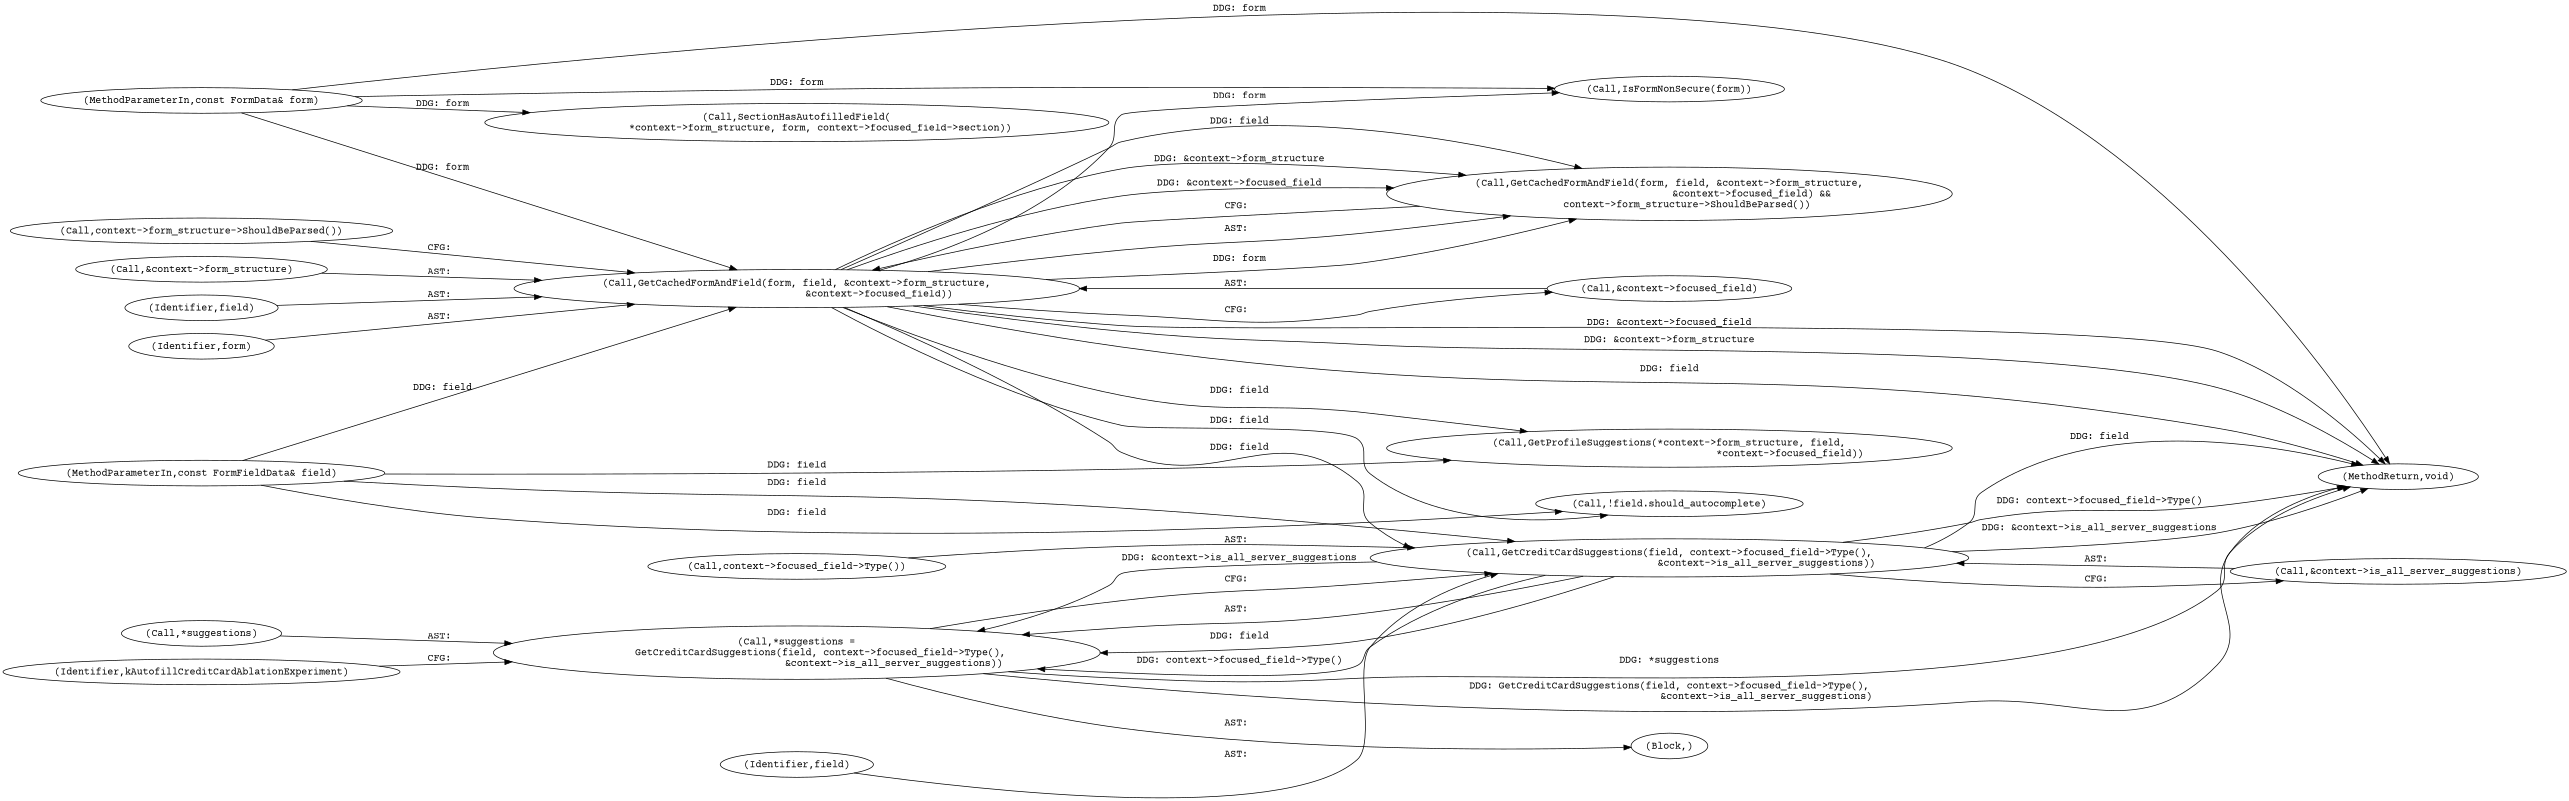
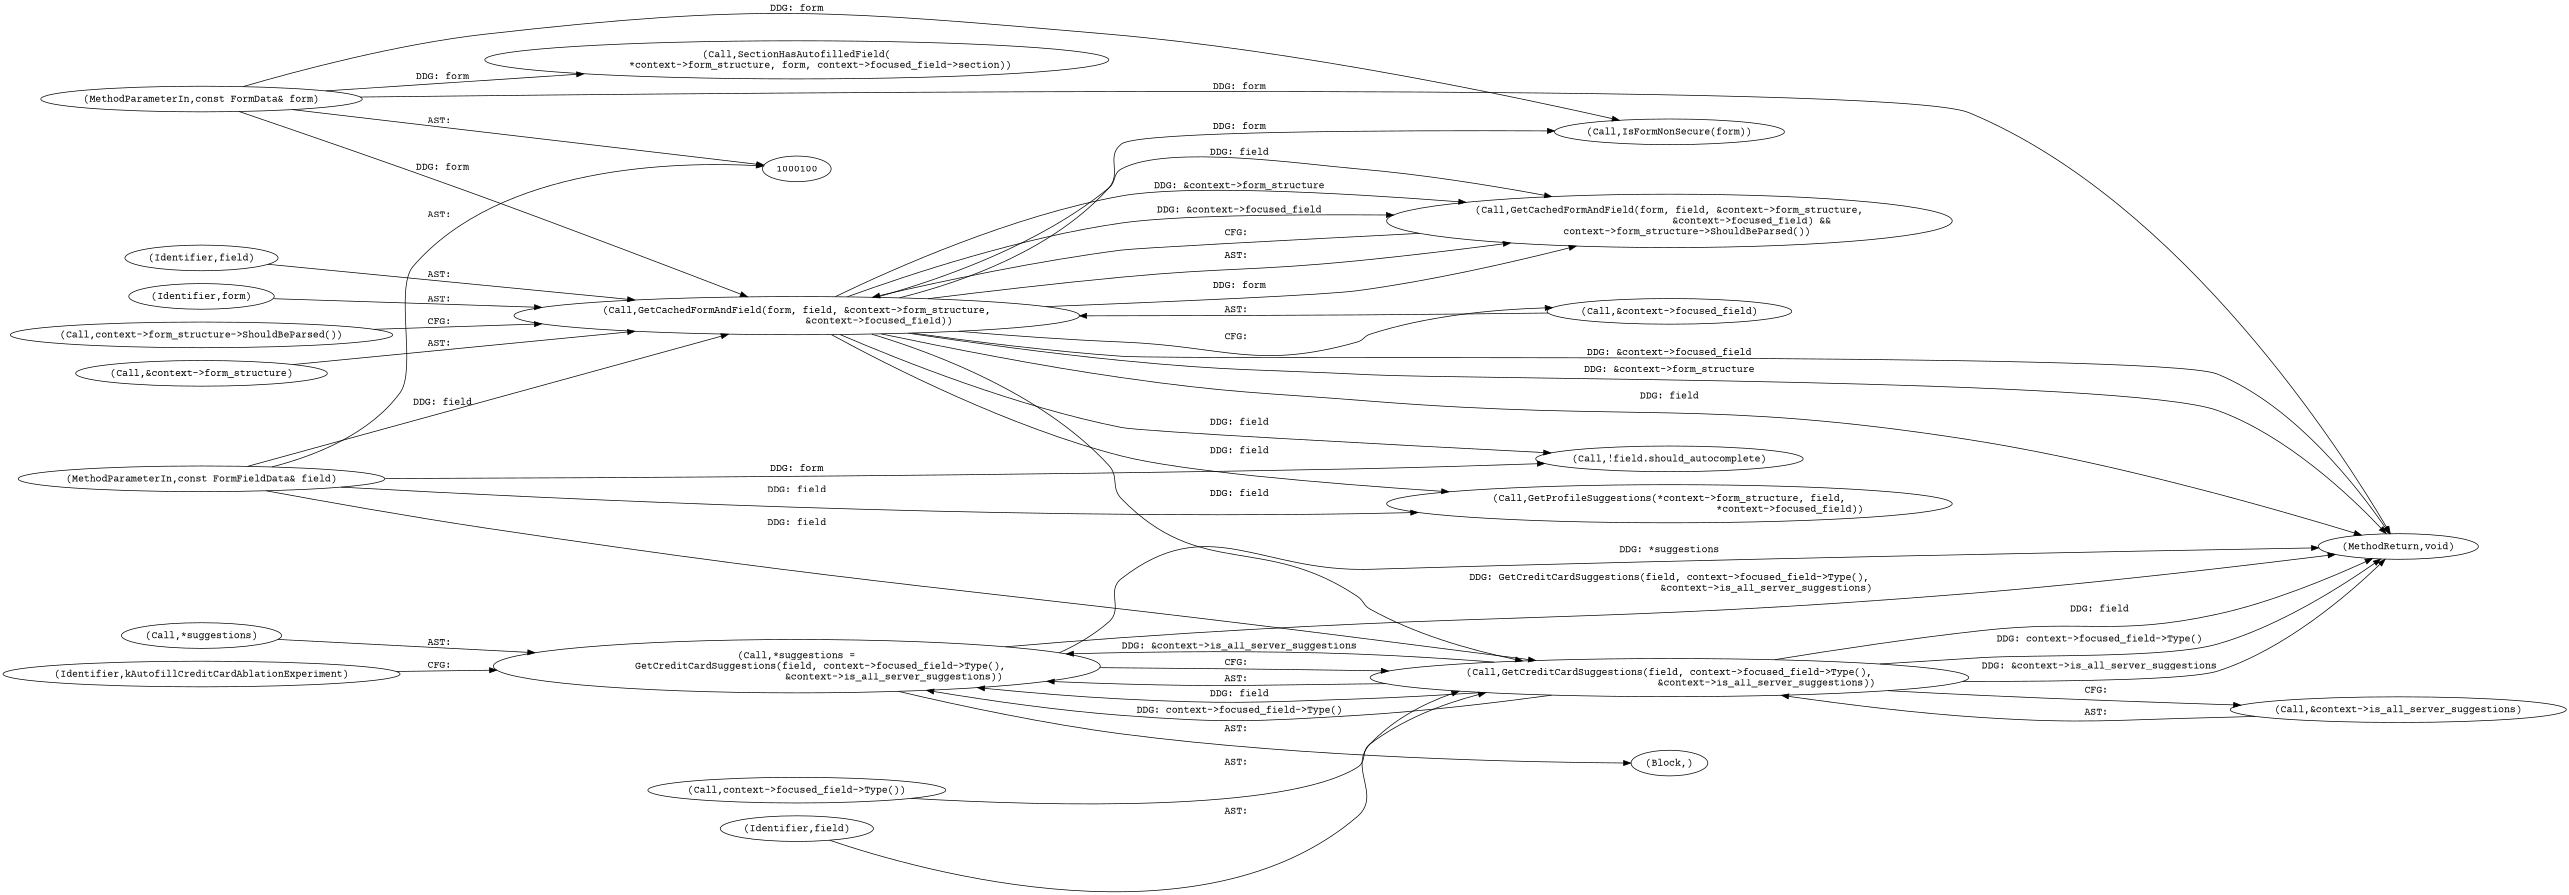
node "1000100": added
edge "(MethodParameterIn,const FormFieldData& field)" -> "(Call,!field.should_autocomplete)": label "DDG: field" -> "DDG: form"
